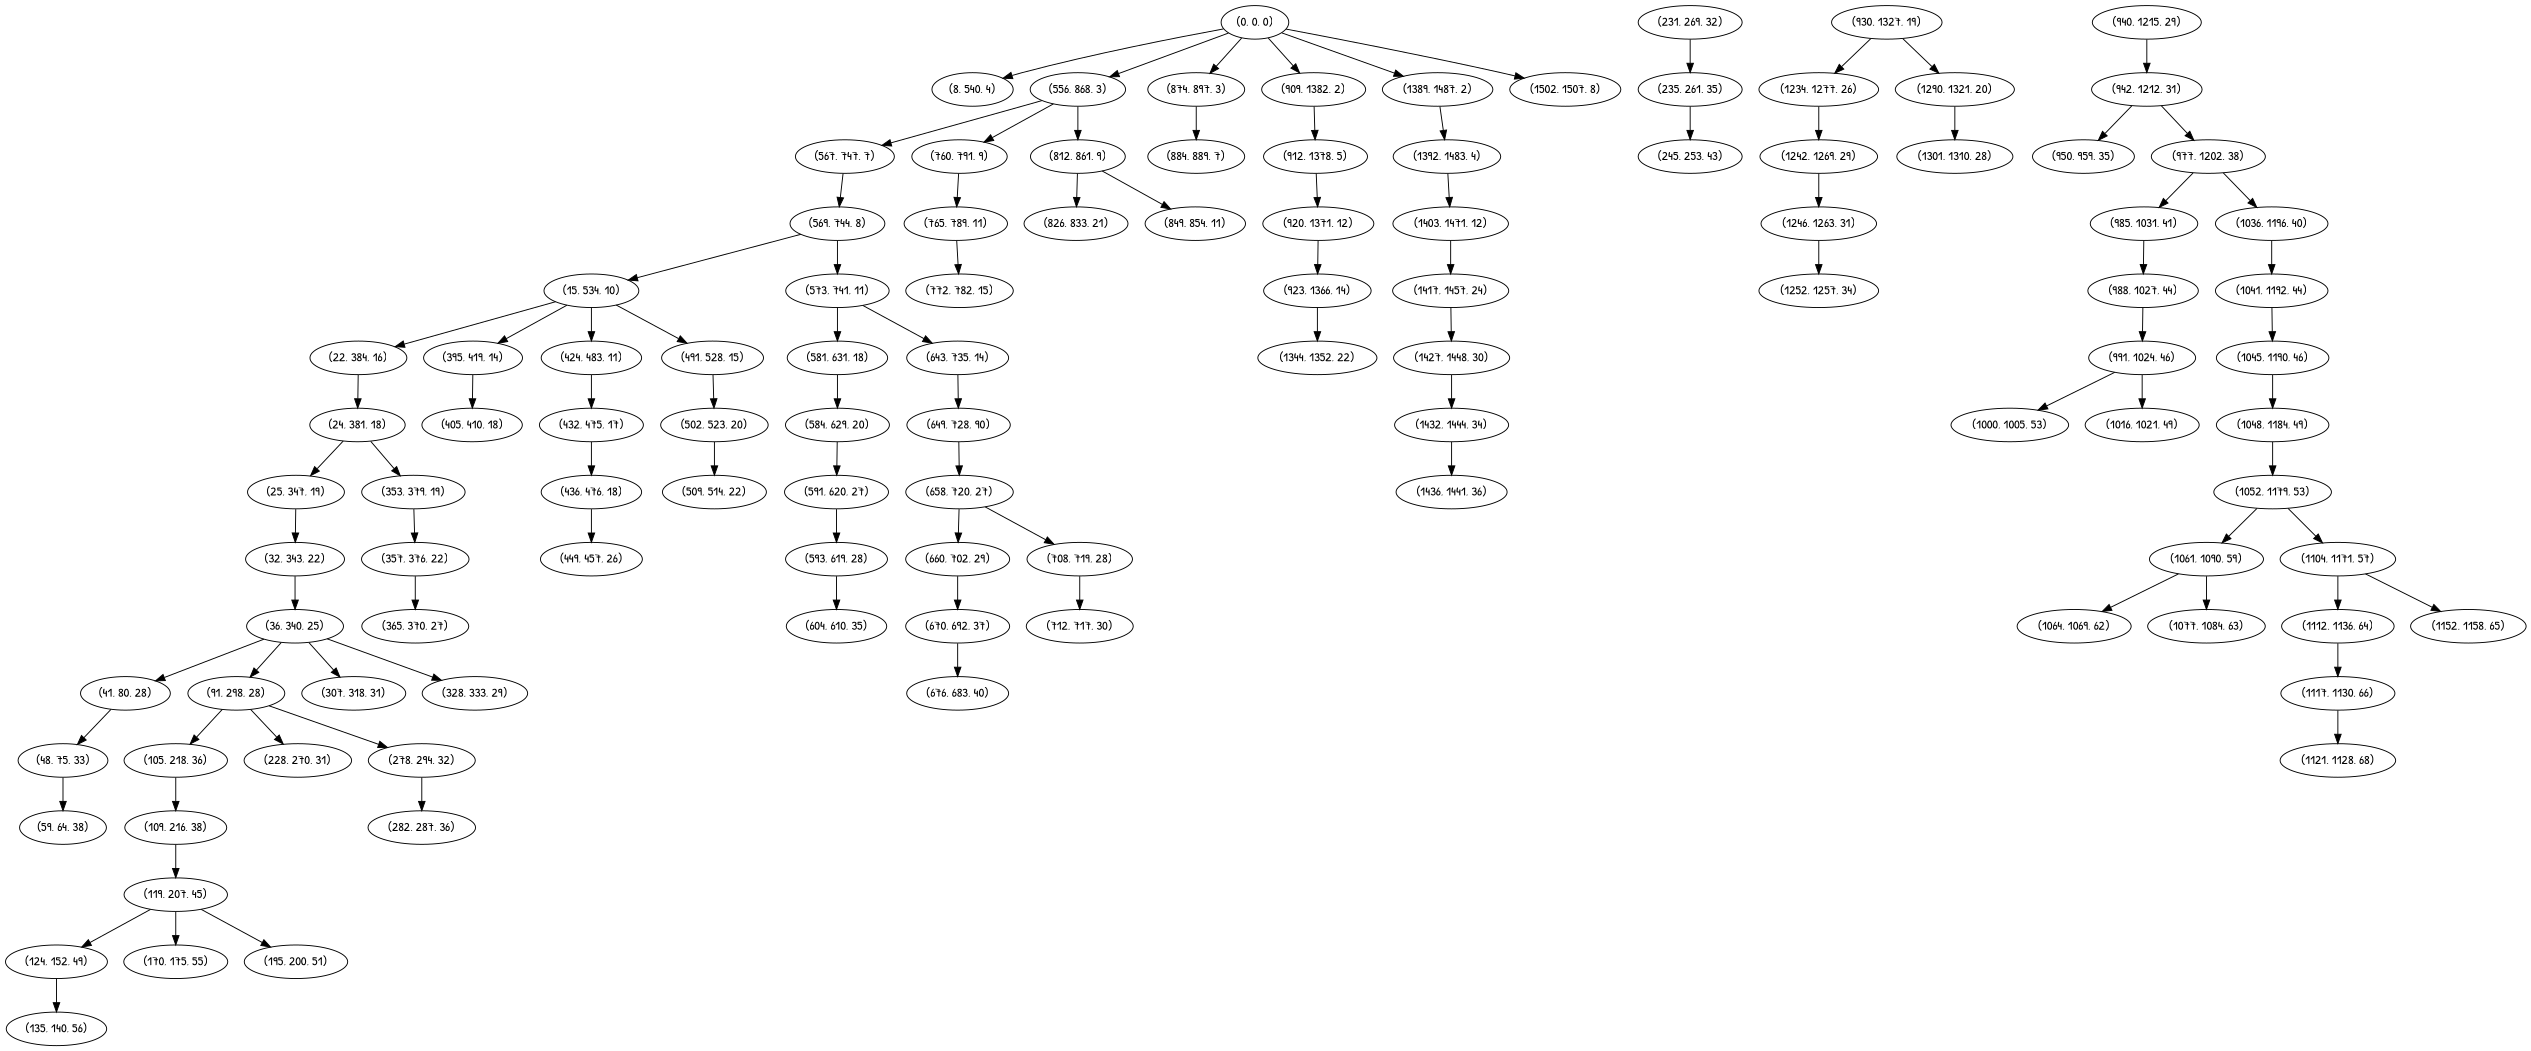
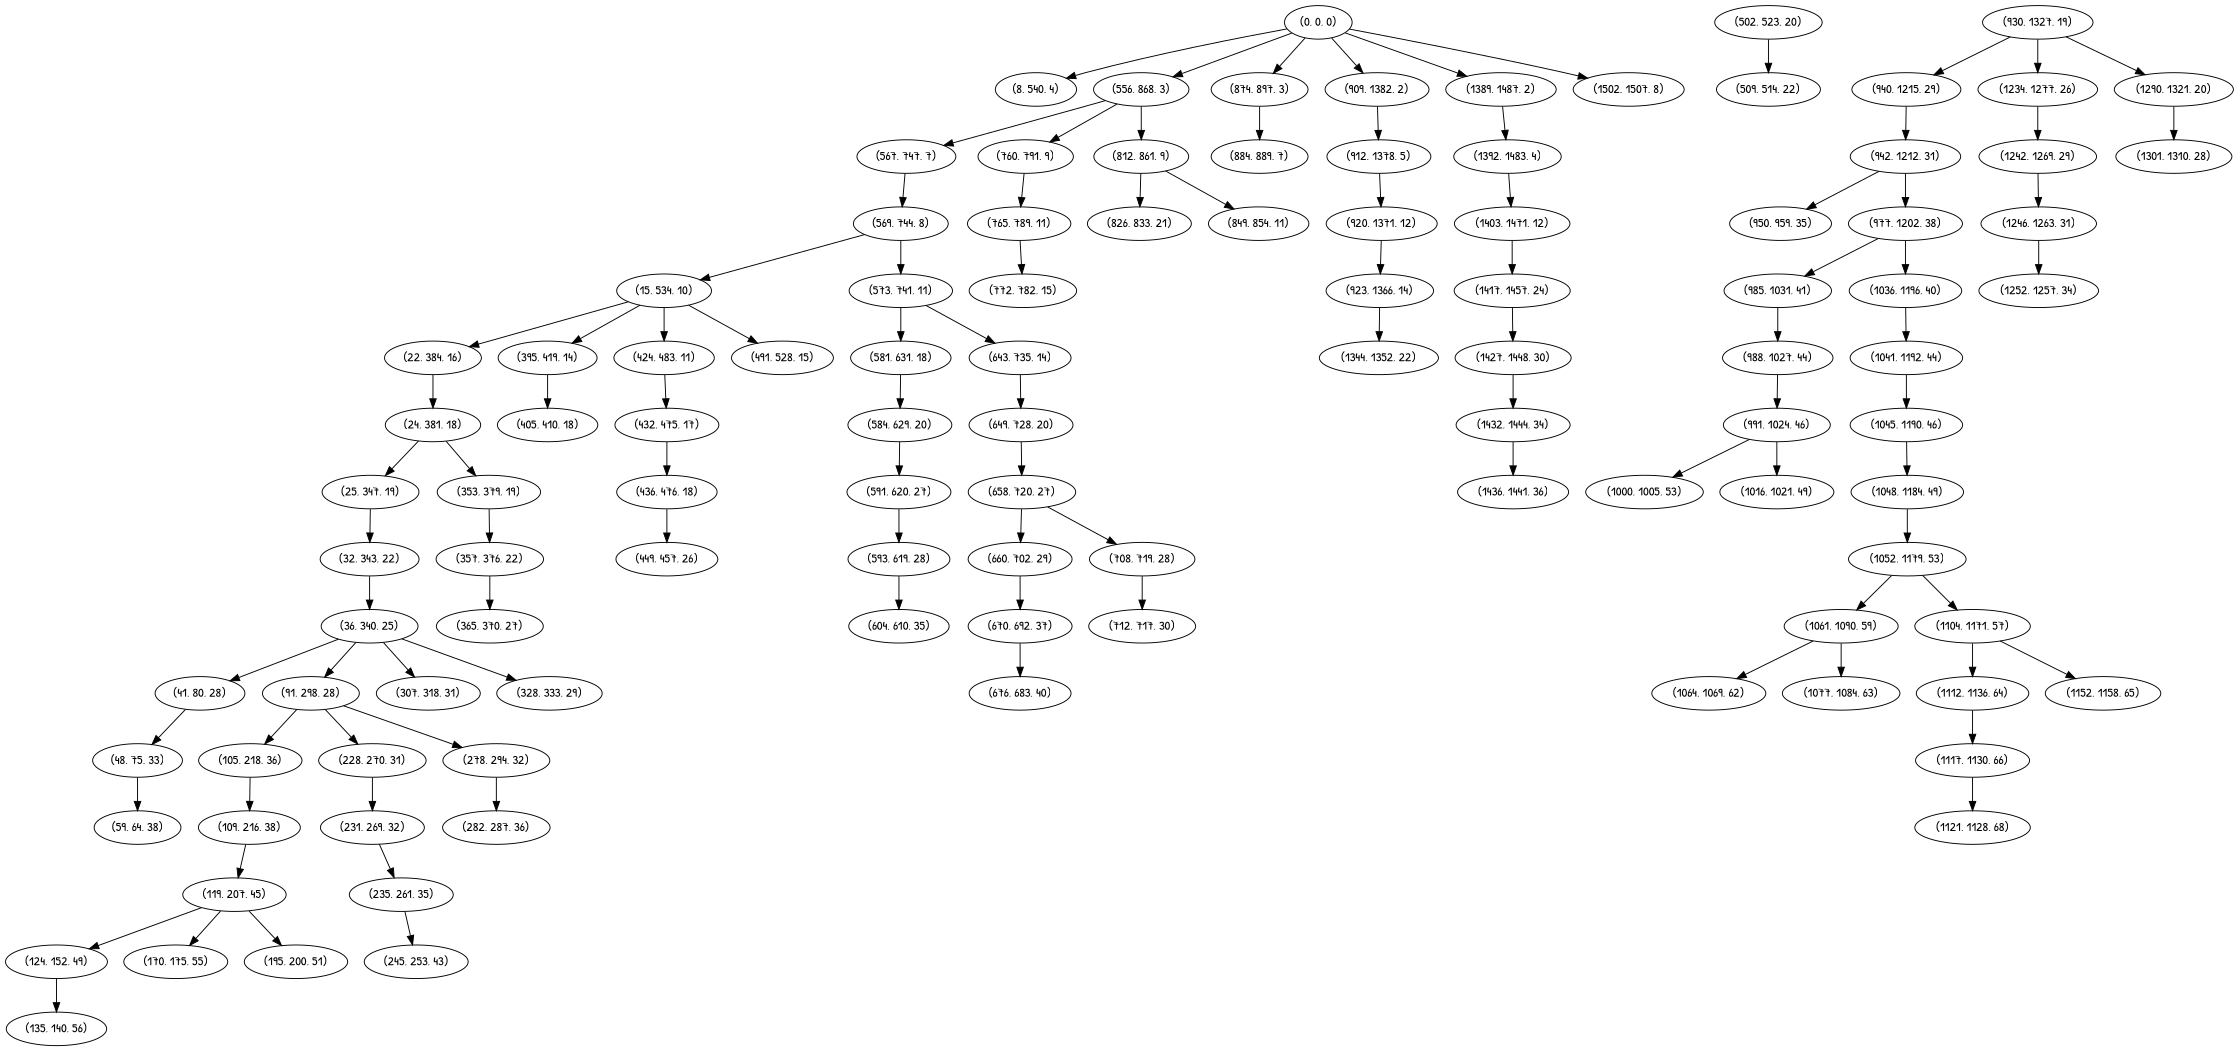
edge "(930, 1327, 19)" -> "(940, 1215, 29)": added
edge "(491, 528, 15)" -> "(502, 523, 20)": removed
node "(649, 728, 90)": label "(649, 728, 90)" -> "(649, 728, 20)"
edge "(228, 270, 31)" -> "(231, 269, 32)": added
